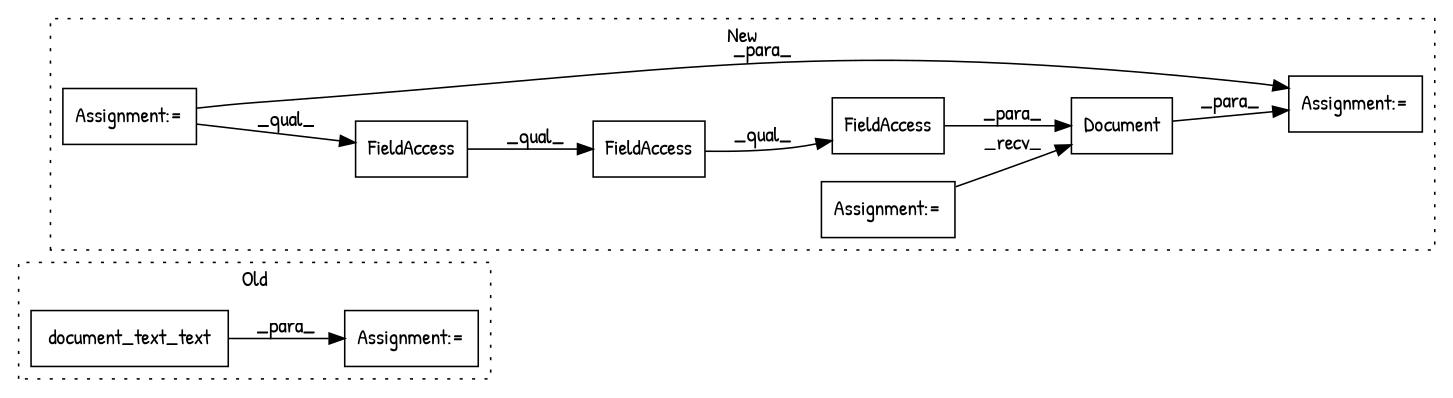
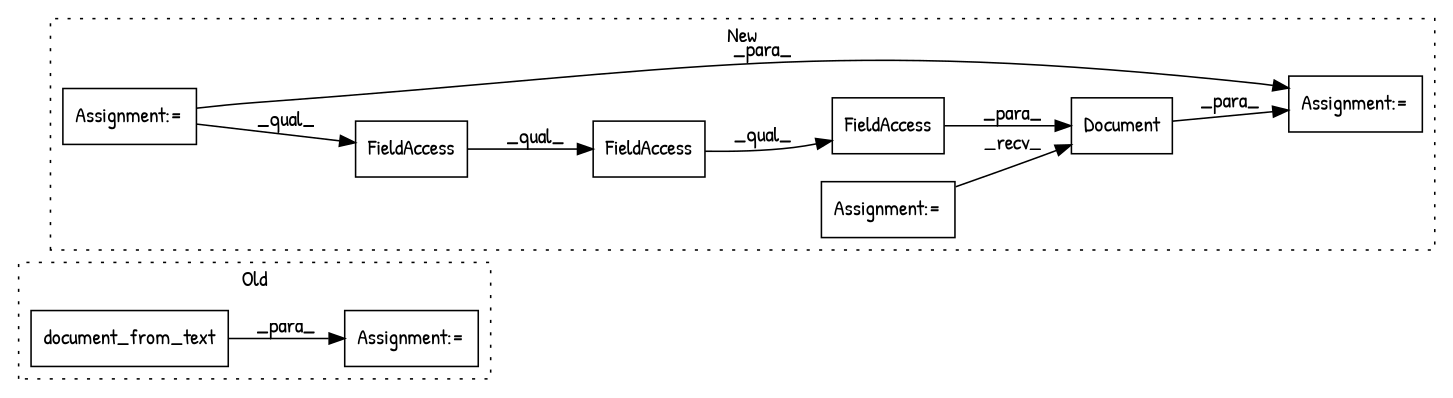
node "document_text_text": label "document_text_text" -> "document_from_text"
